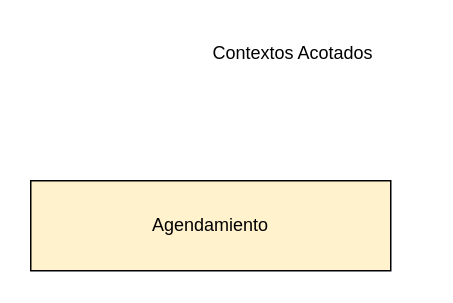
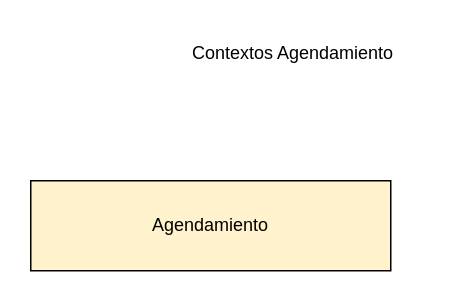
node "Contextos Acotados": label "Contextos Acotados" -> "Contextos Agendamiento"
